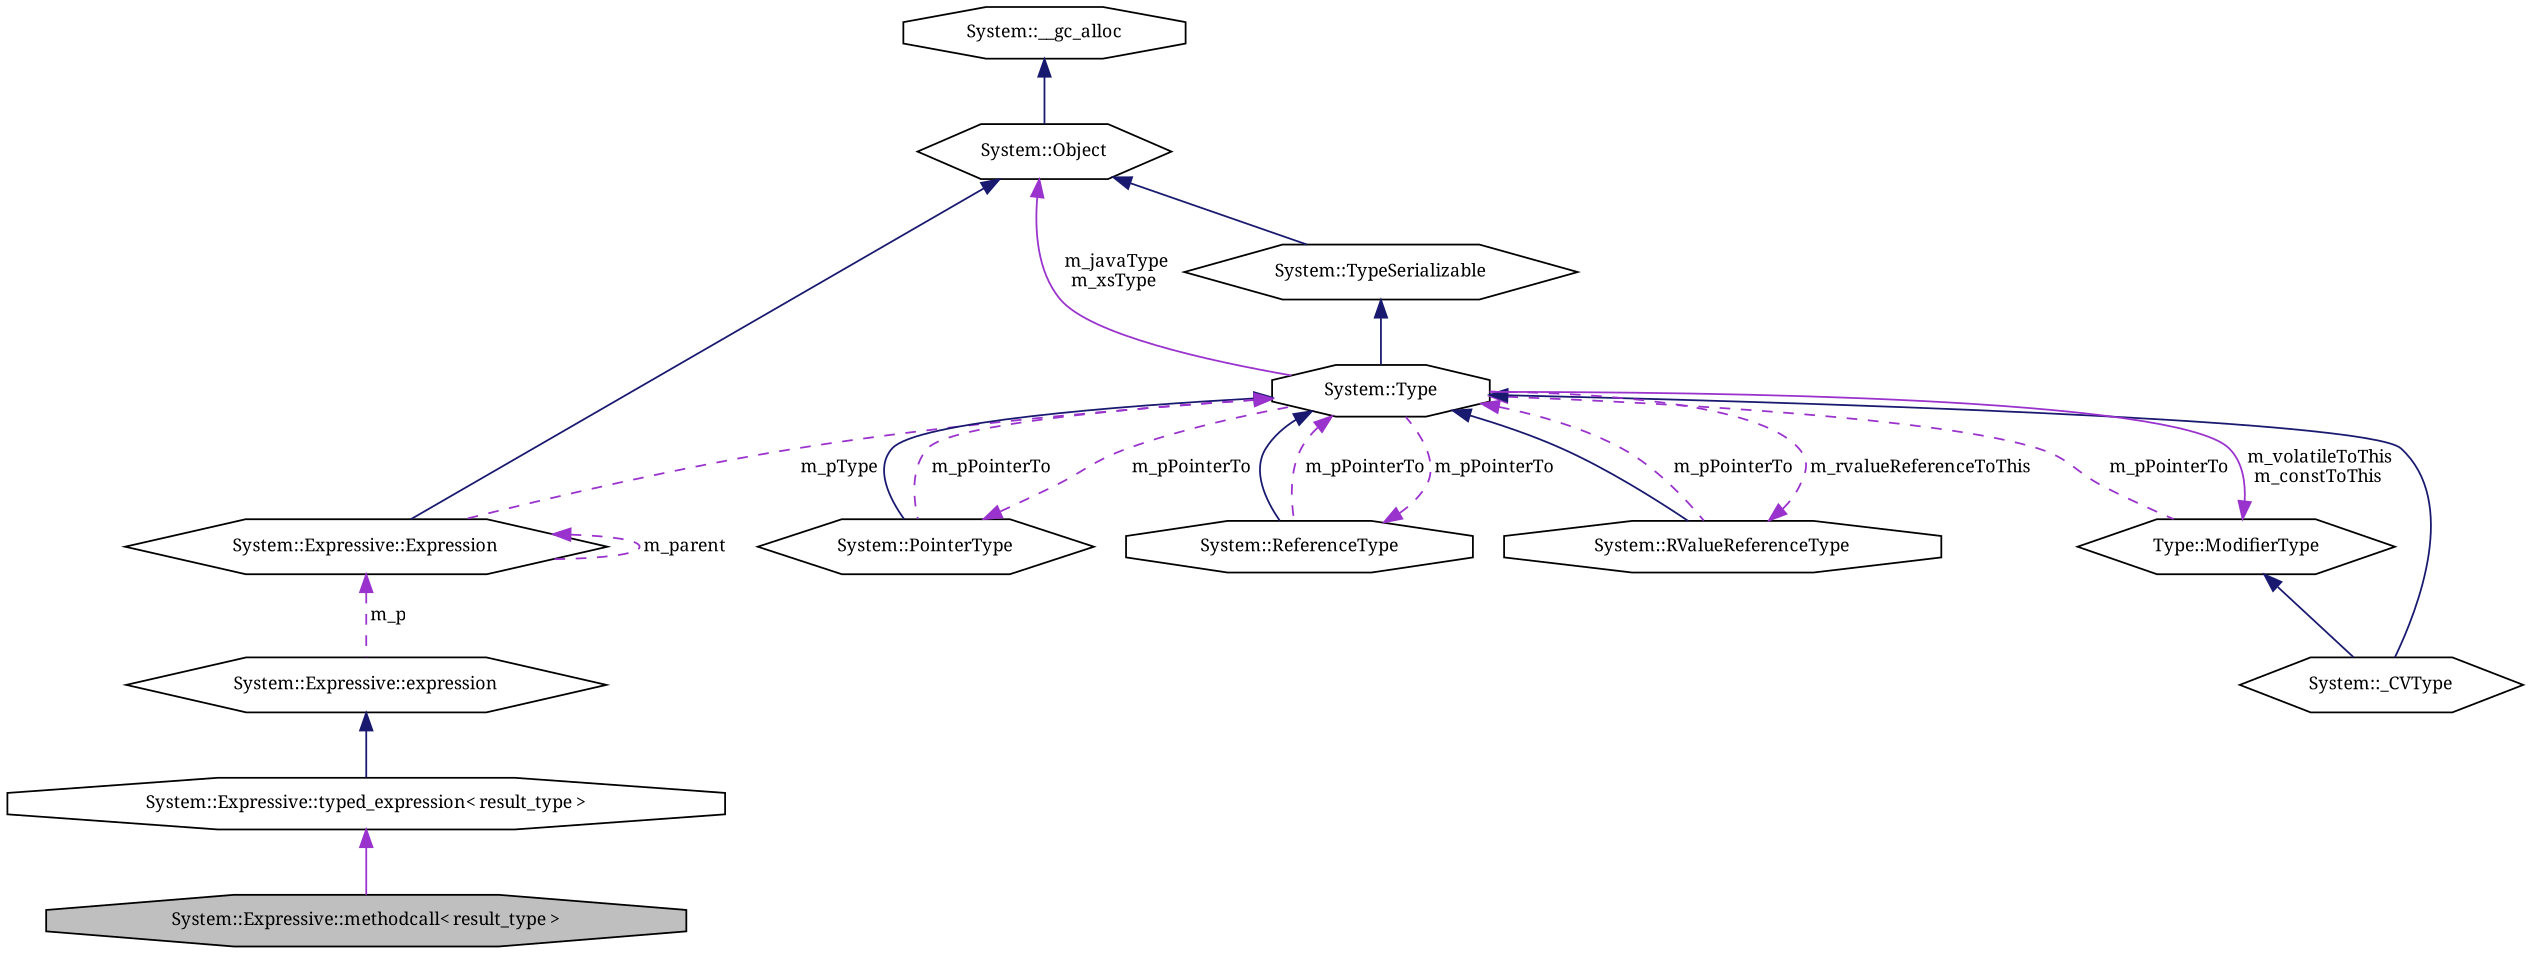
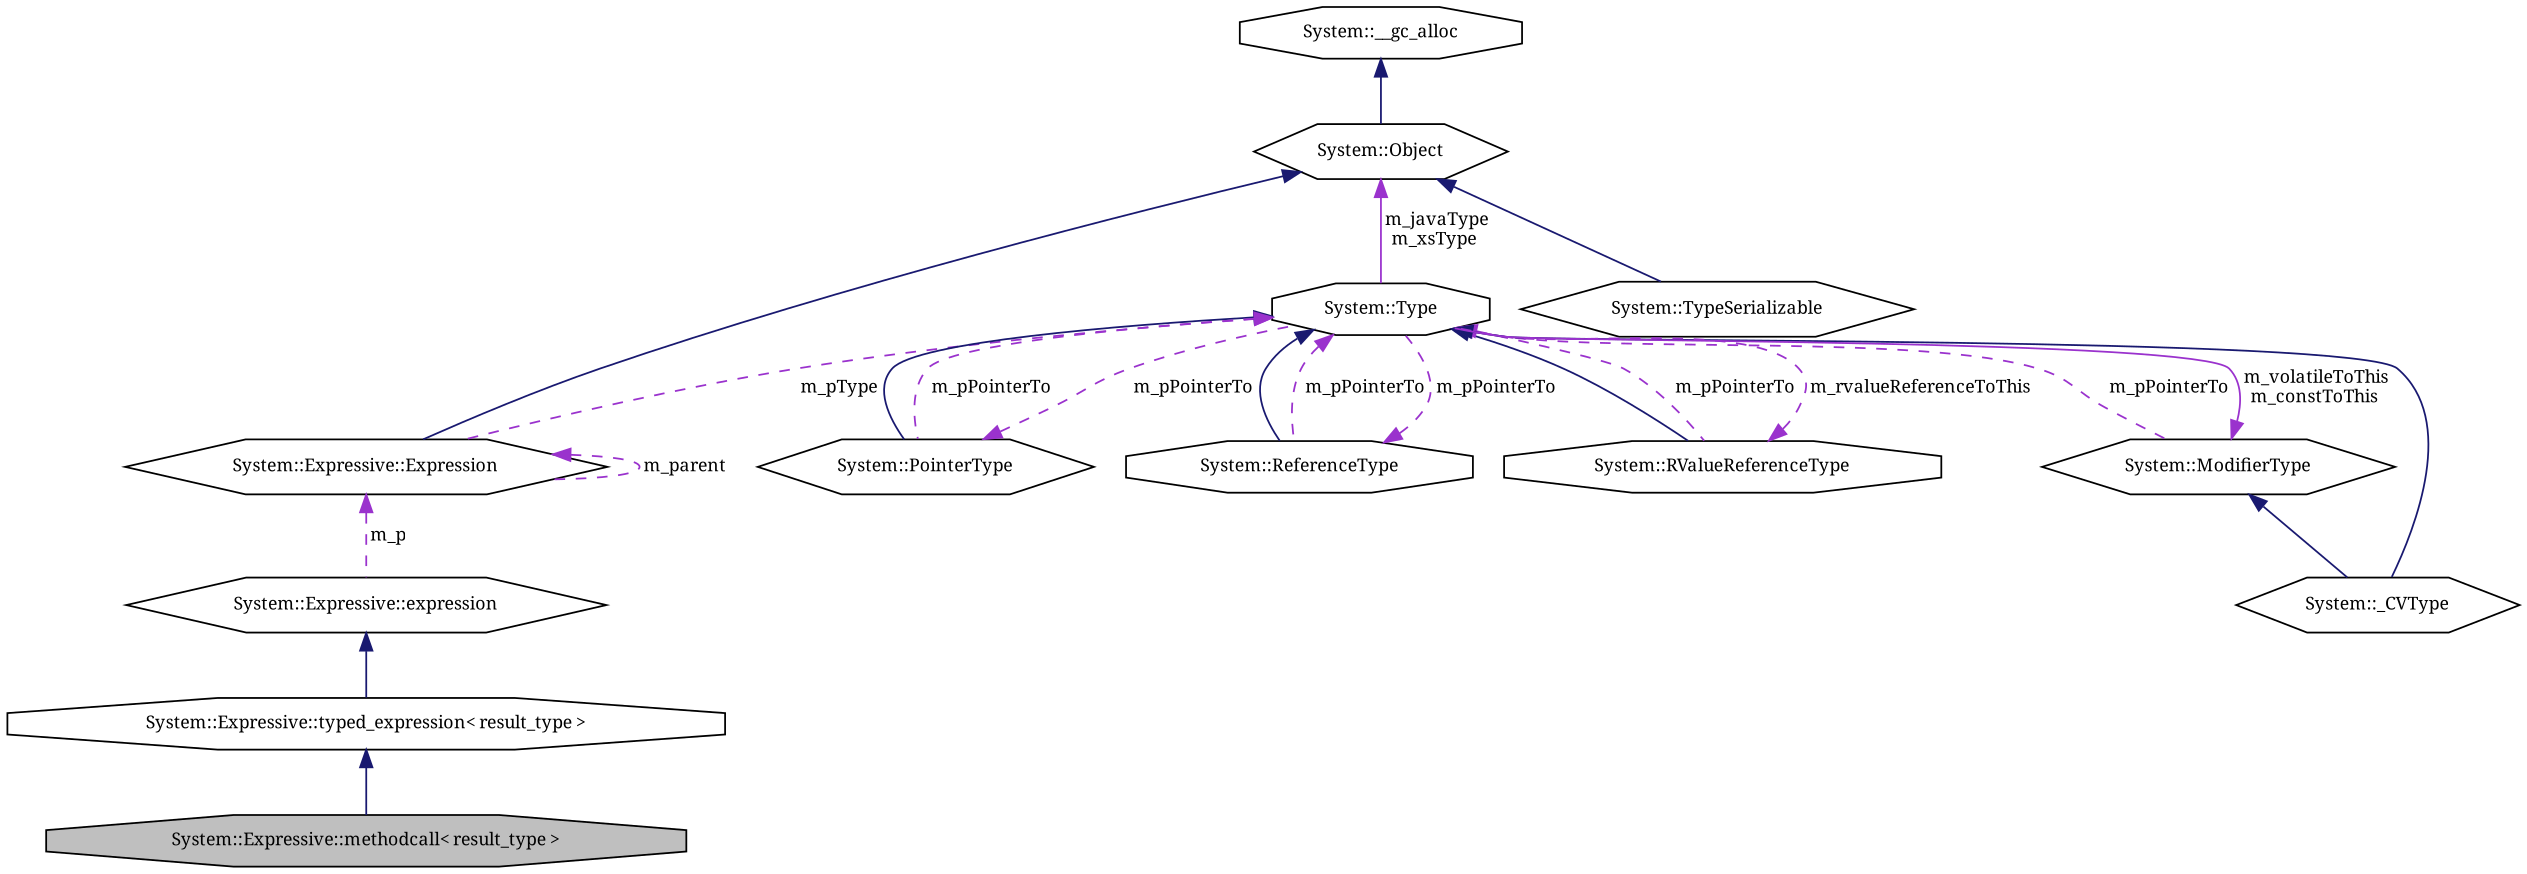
edge "System::Type" -> "System::TypeSerializable": removed
node "Type::ModifierType": label "Type::ModifierType" -> "System::ModifierType"
edge "System::Expressive::methodcall< result_type >" -> "System::Expressive::typed_expression< result_type >": color darkorchid3 -> midnightblue
